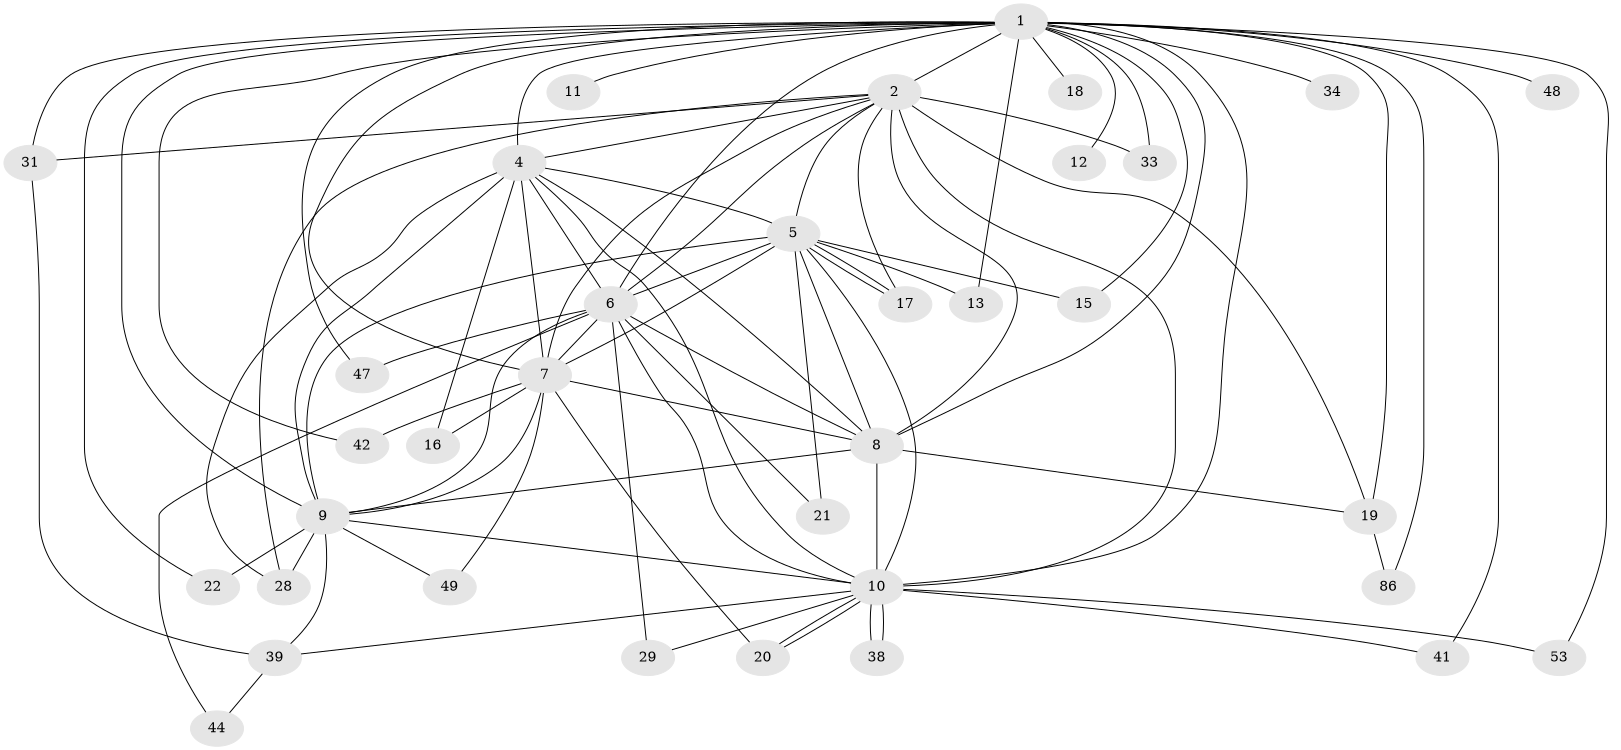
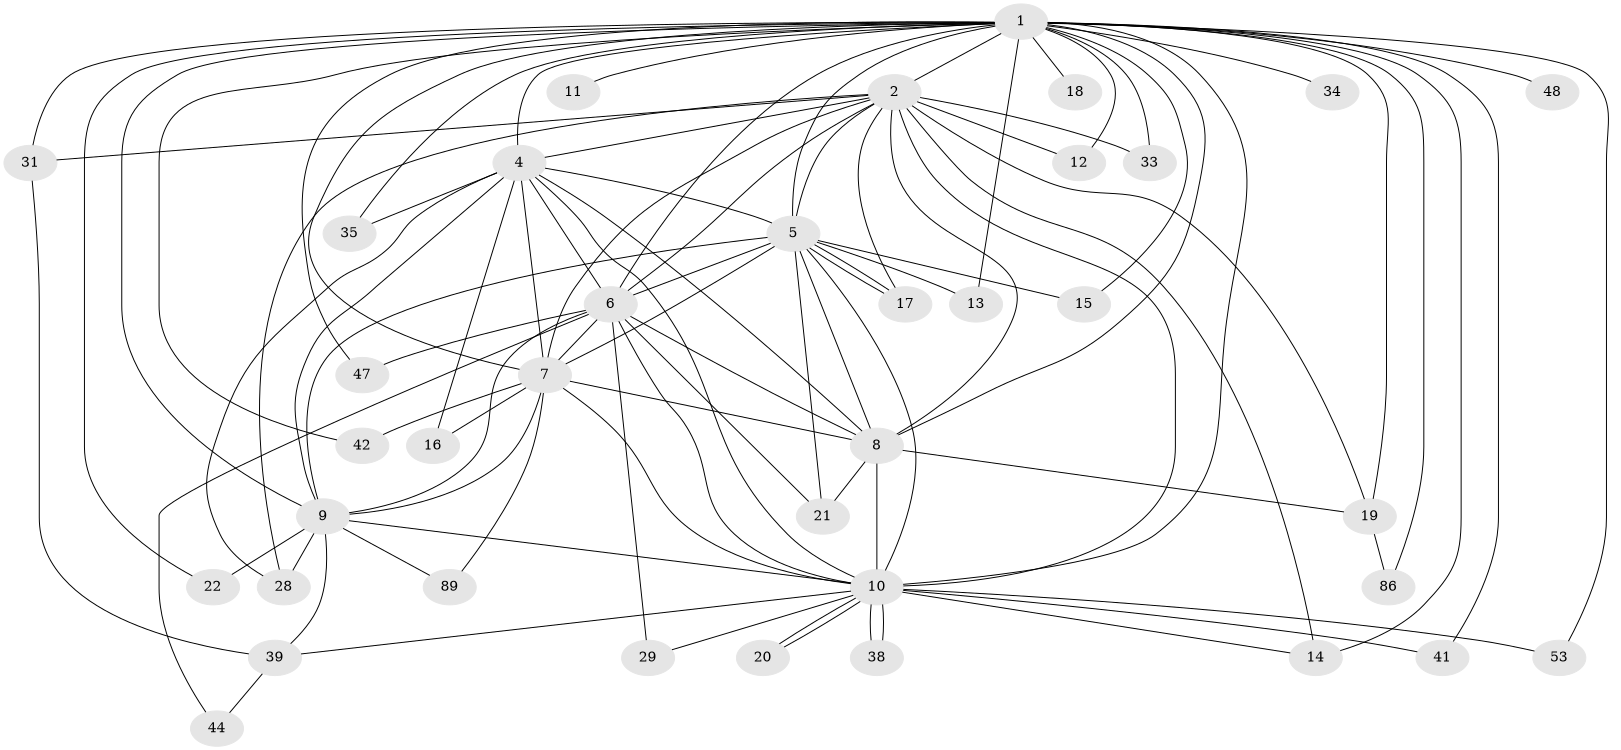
edge "1" -- "5": added
edge "2" -- "12": added
node "35": added
edge "8" -- "9": now "8" -- "21"
edge "7" -- "20": now "7" -- "10"
node "49": label "49" -> "89"
node "14": added
